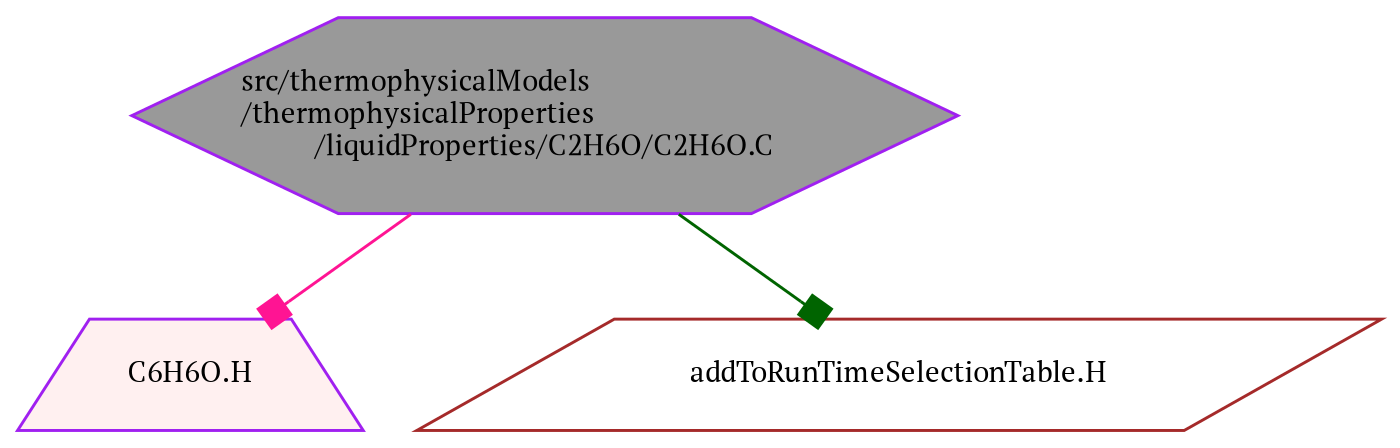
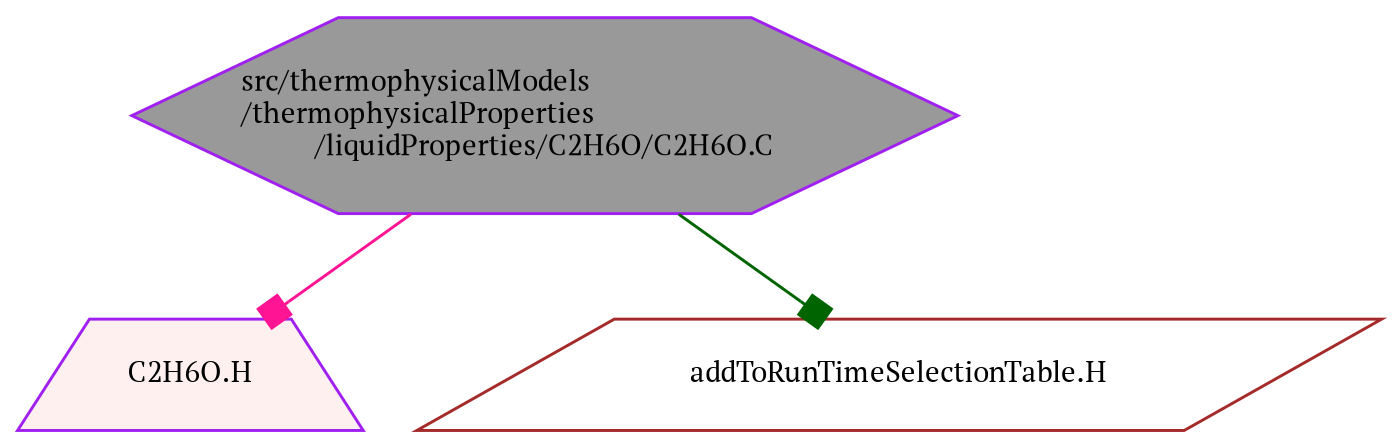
node "C6H6O.H": label "C6H6O.H" -> "C2H6O.H"
